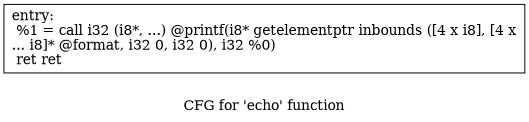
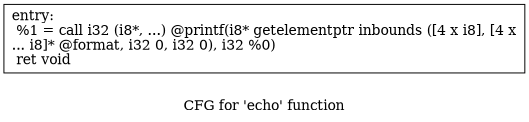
node "entry:": text "ret ret" -> "ret void"
